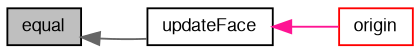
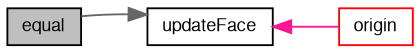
edge "updateFace" -> "equal": reversed
